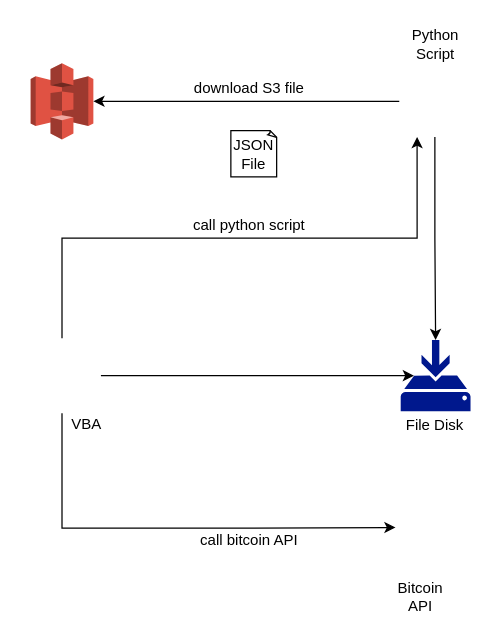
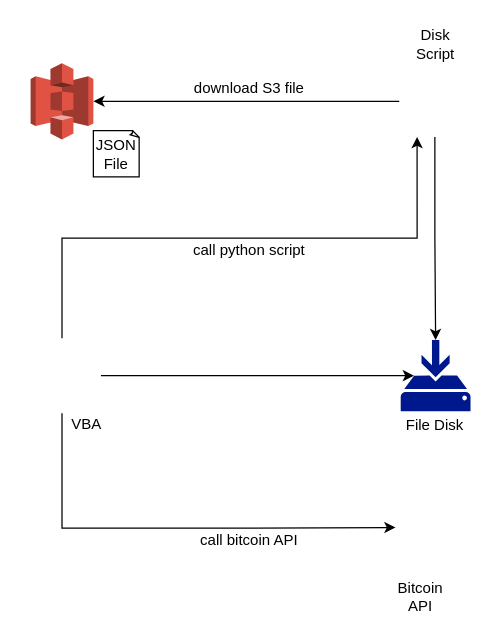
node "Python Script": label "Python Script" -> "Disk Script"
node "JSON File": moved (254, 154) -> (116, 154)
node "call python script": moved (249, 226) -> (249, 251)
